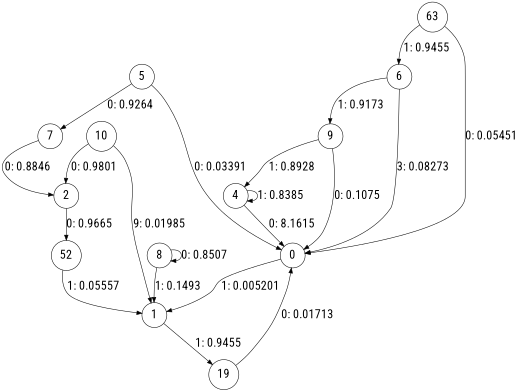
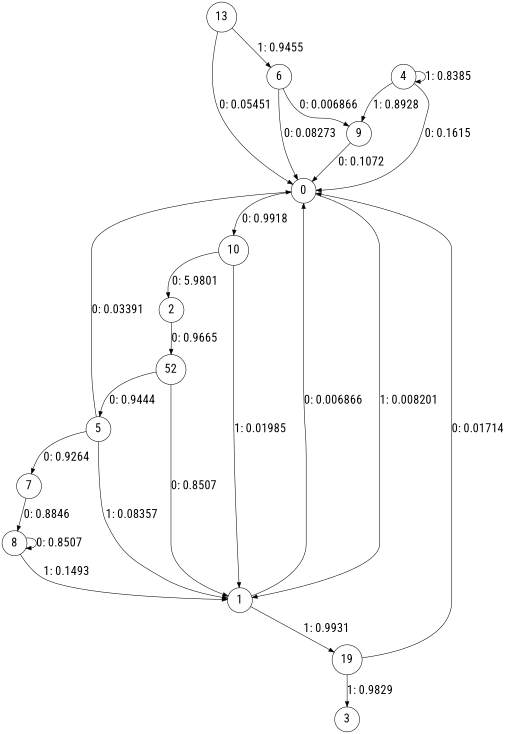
node "63": label "63" -> "13"
edge "6" -> "9": label "1: 0.9173   " -> "0: 0.006866  "
edge "9" -> "4": reversed
edge "10" -> "2": label "0: 0.9801   " -> "0: 5.9801   "
edge "6" -> "0": label "3: 0.08273  " -> "0: 0.08273  "
edge "7" -> "2": now "7" -> "8"
edge "9" -> "0": label "0: 0.1075   " -> "0: 0.1072   "
edge "0" -> "10": added, label "0: 0.9918"
edge "10" -> "1": label "9: 0.01985  " -> "1: 0.01985  "
edge "4" -> "0": label "0: 8.1615   " -> "0: 0.1615   "
edge "52" -> "1": label "1: 0.05557  " -> "0: 0.8507   "
edge "0" -> "1": label "1: 0.005201  " -> "1: 0.008201  "
edge "19" -> "0": label "0: 0.01713  " -> "0: 0.01714  "
edge "1" -> "19": label "1: 0.9455   " -> "1: 0.9931   "
edge "52" -> "5": added, label "0: 0.9444"
edge "1" -> "0": added, label "0: 0.006866"
edge "5" -> "1": added, label "1: 0.08357"
node "3": added
